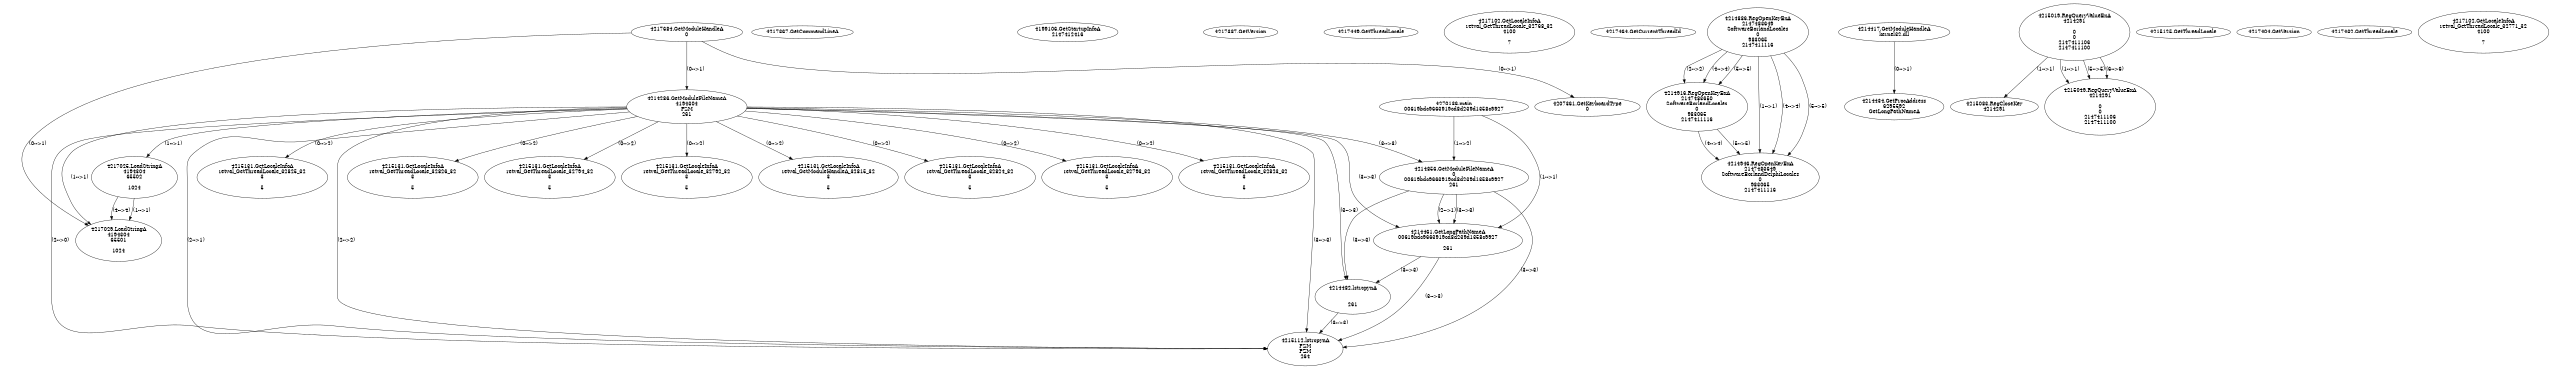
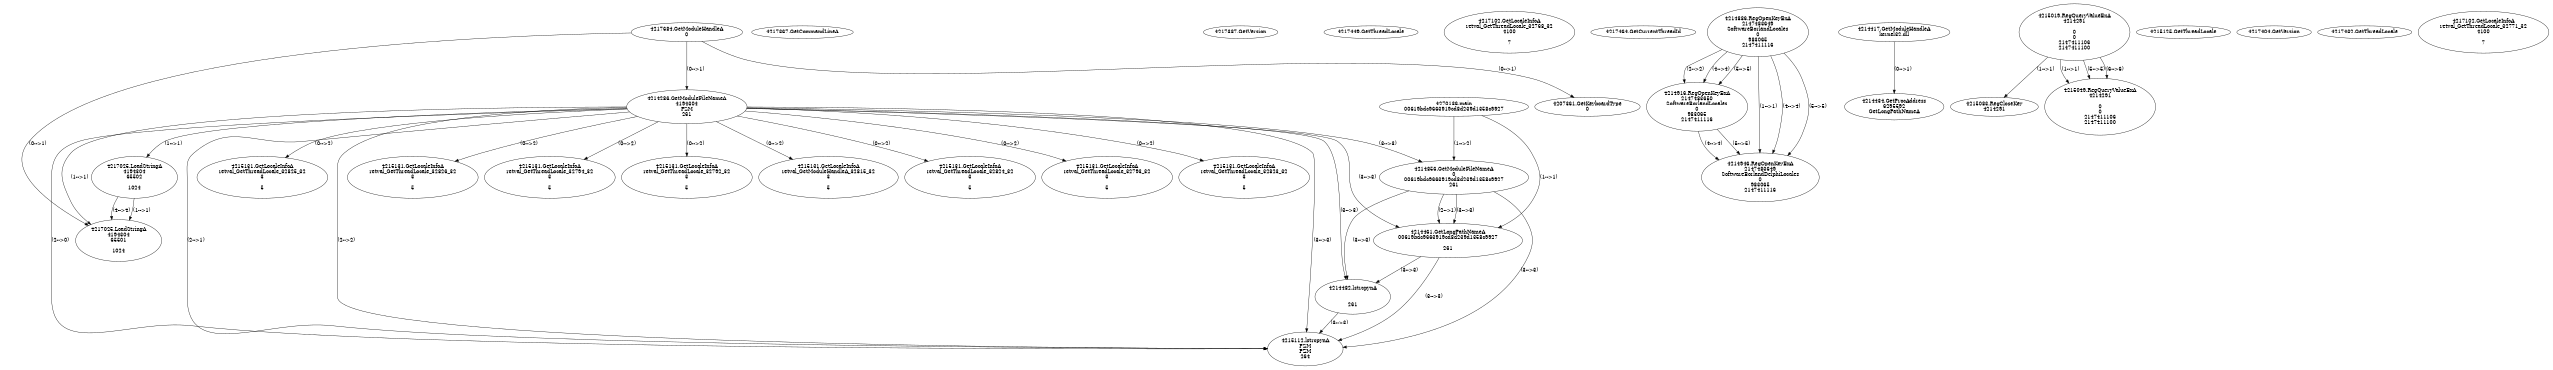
node "4199106.GetStartupInfoA 2147412416": removed
node "4217029.LoadStringA 4194304 65501 1024": label "4217029.LoadStringA 4194304 65501 1024" -> "4217025.LoadStringA 4194304 65501 1024"
